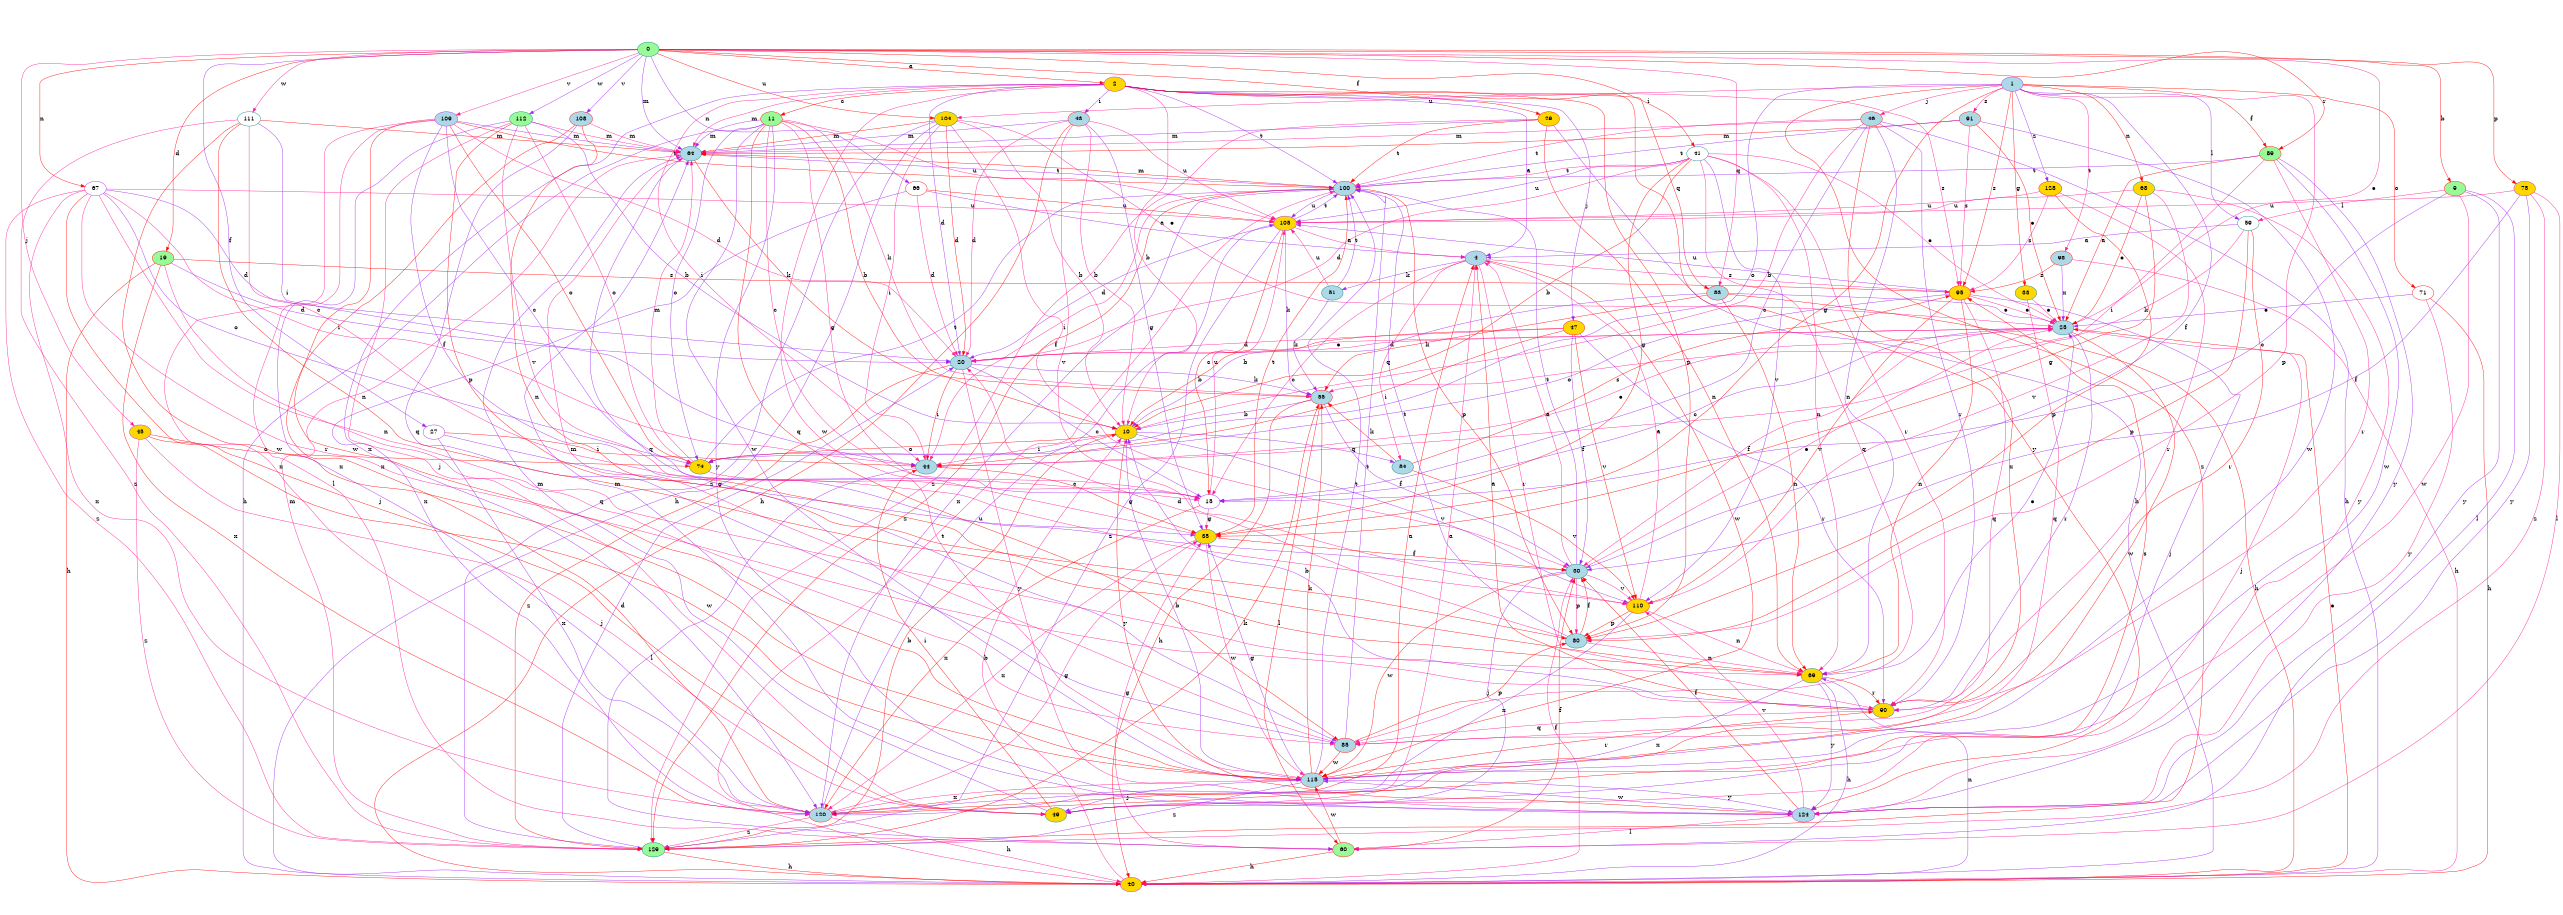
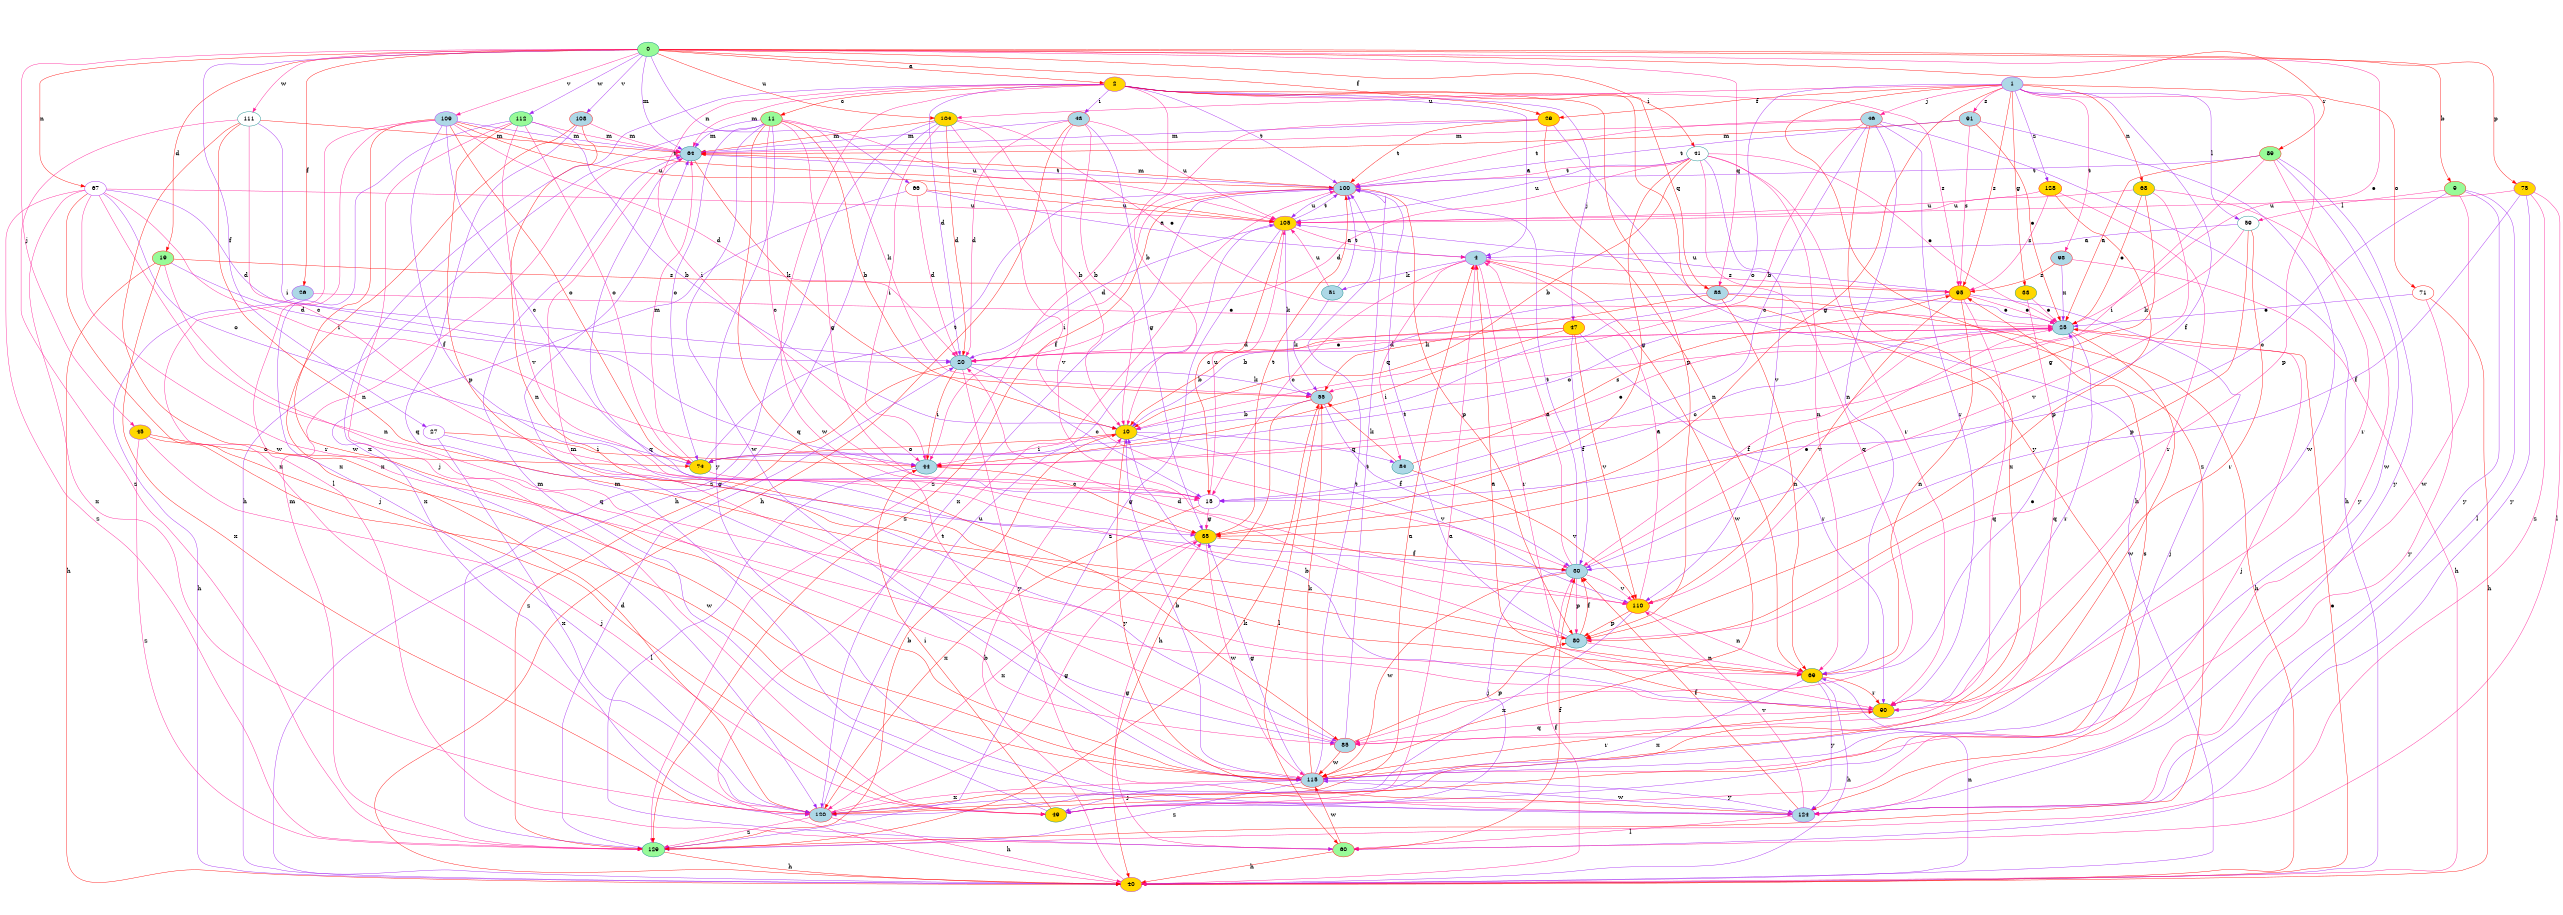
edge "1" -> "89": now "1" -> "29"
edge "109" -> "105": added, label "u"
node "26": added
